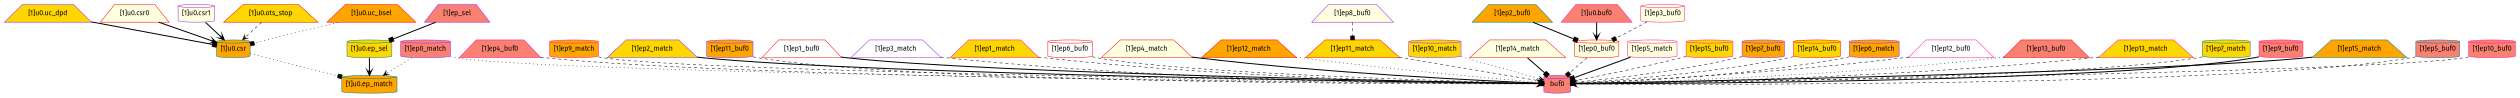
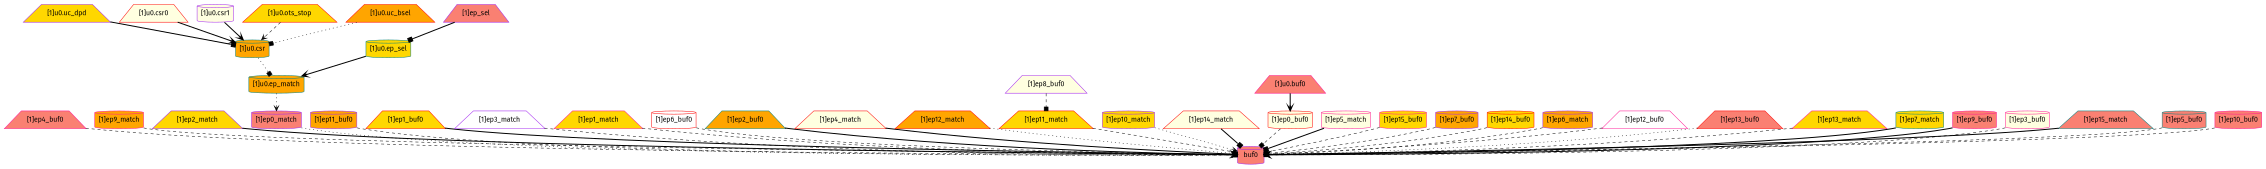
edge "[1]ep2_buf0" -> "[1]ep0_buf0": now "[1]ep2_buf0" -> "buf0"
edge "[1]ep3_buf0" -> "[1]ep0_buf0": now "[1]ep3_buf0" -> "buf0"
node "[1]ep1_buf0": fillcolor white -> gold
node "[1]ep15_match": fillcolor orange -> salmon
edge "[1]ep0_match" -> "[1]u0.ep_match": reversed
edge "[1]ep12_match" -> "buf0": arrowhead vee -> box
edge "[1]ep7_match" -> "buf0": style dashed -> bold
